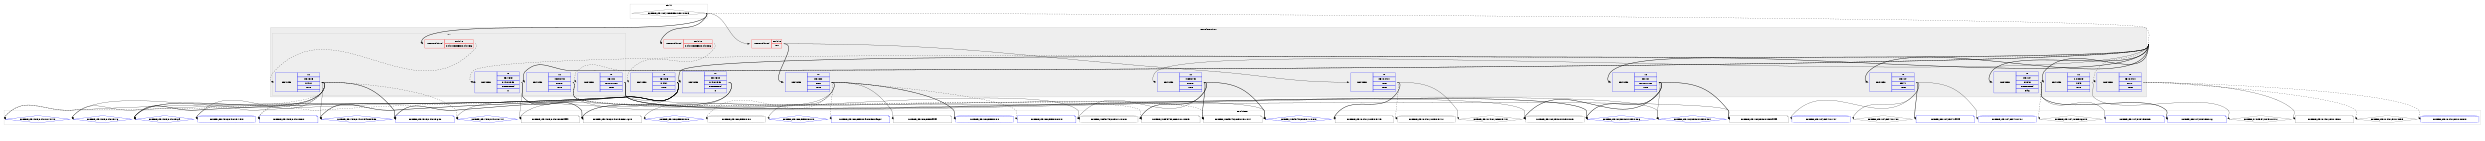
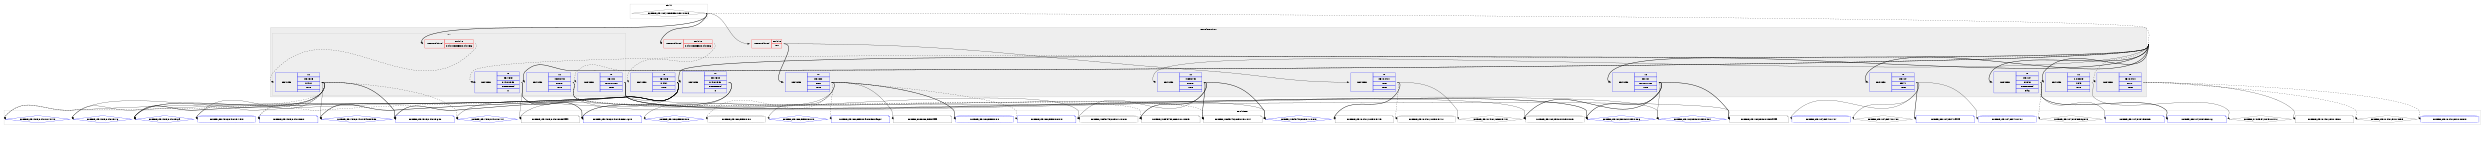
node "portage://dev-lang/python-exec-2.4.6-r1": color gray40 -> blue
node "portage://dev-cpp/gtest-9999": label "portage://dev-cpp/gtest-9999" -> "portage://exec-cpp/gtest-9999"
node "portage://dev-util/none-3.16.2-r1": label "portage://dev-util/none-3.16.2-r1" -> "portage://dev-util/cmake-3.16.2-r1"
